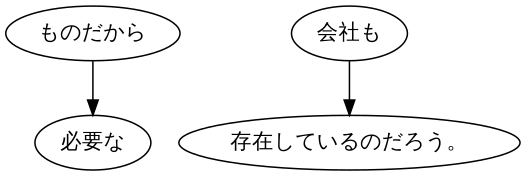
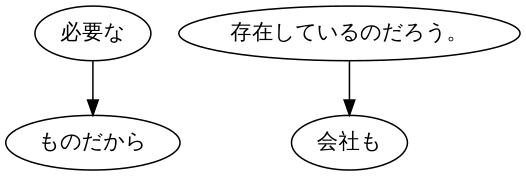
edge "ものだから" -> "必要な": reversed
edge "会社も" -> "存在しているのだろう。": reversed
